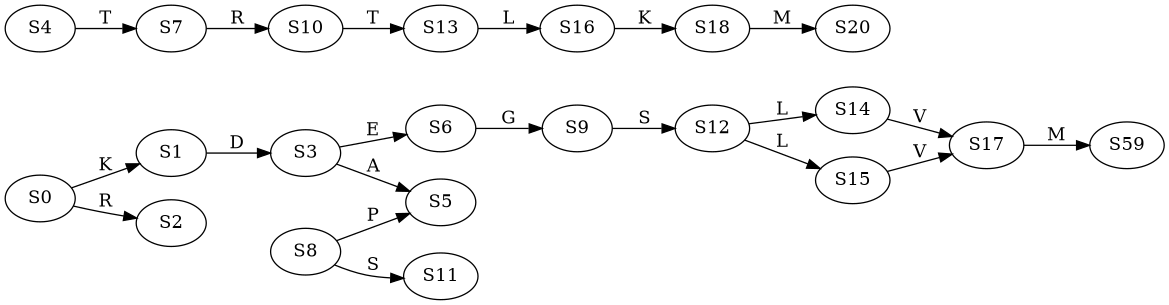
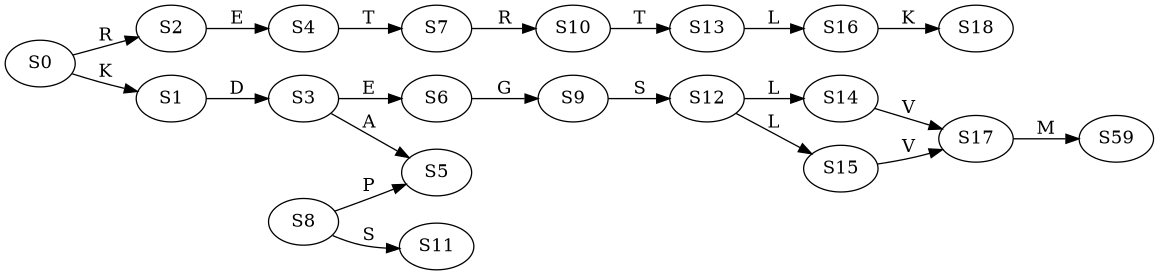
edge "S2" -> "S4": added, label "E"
node "S20": removed
